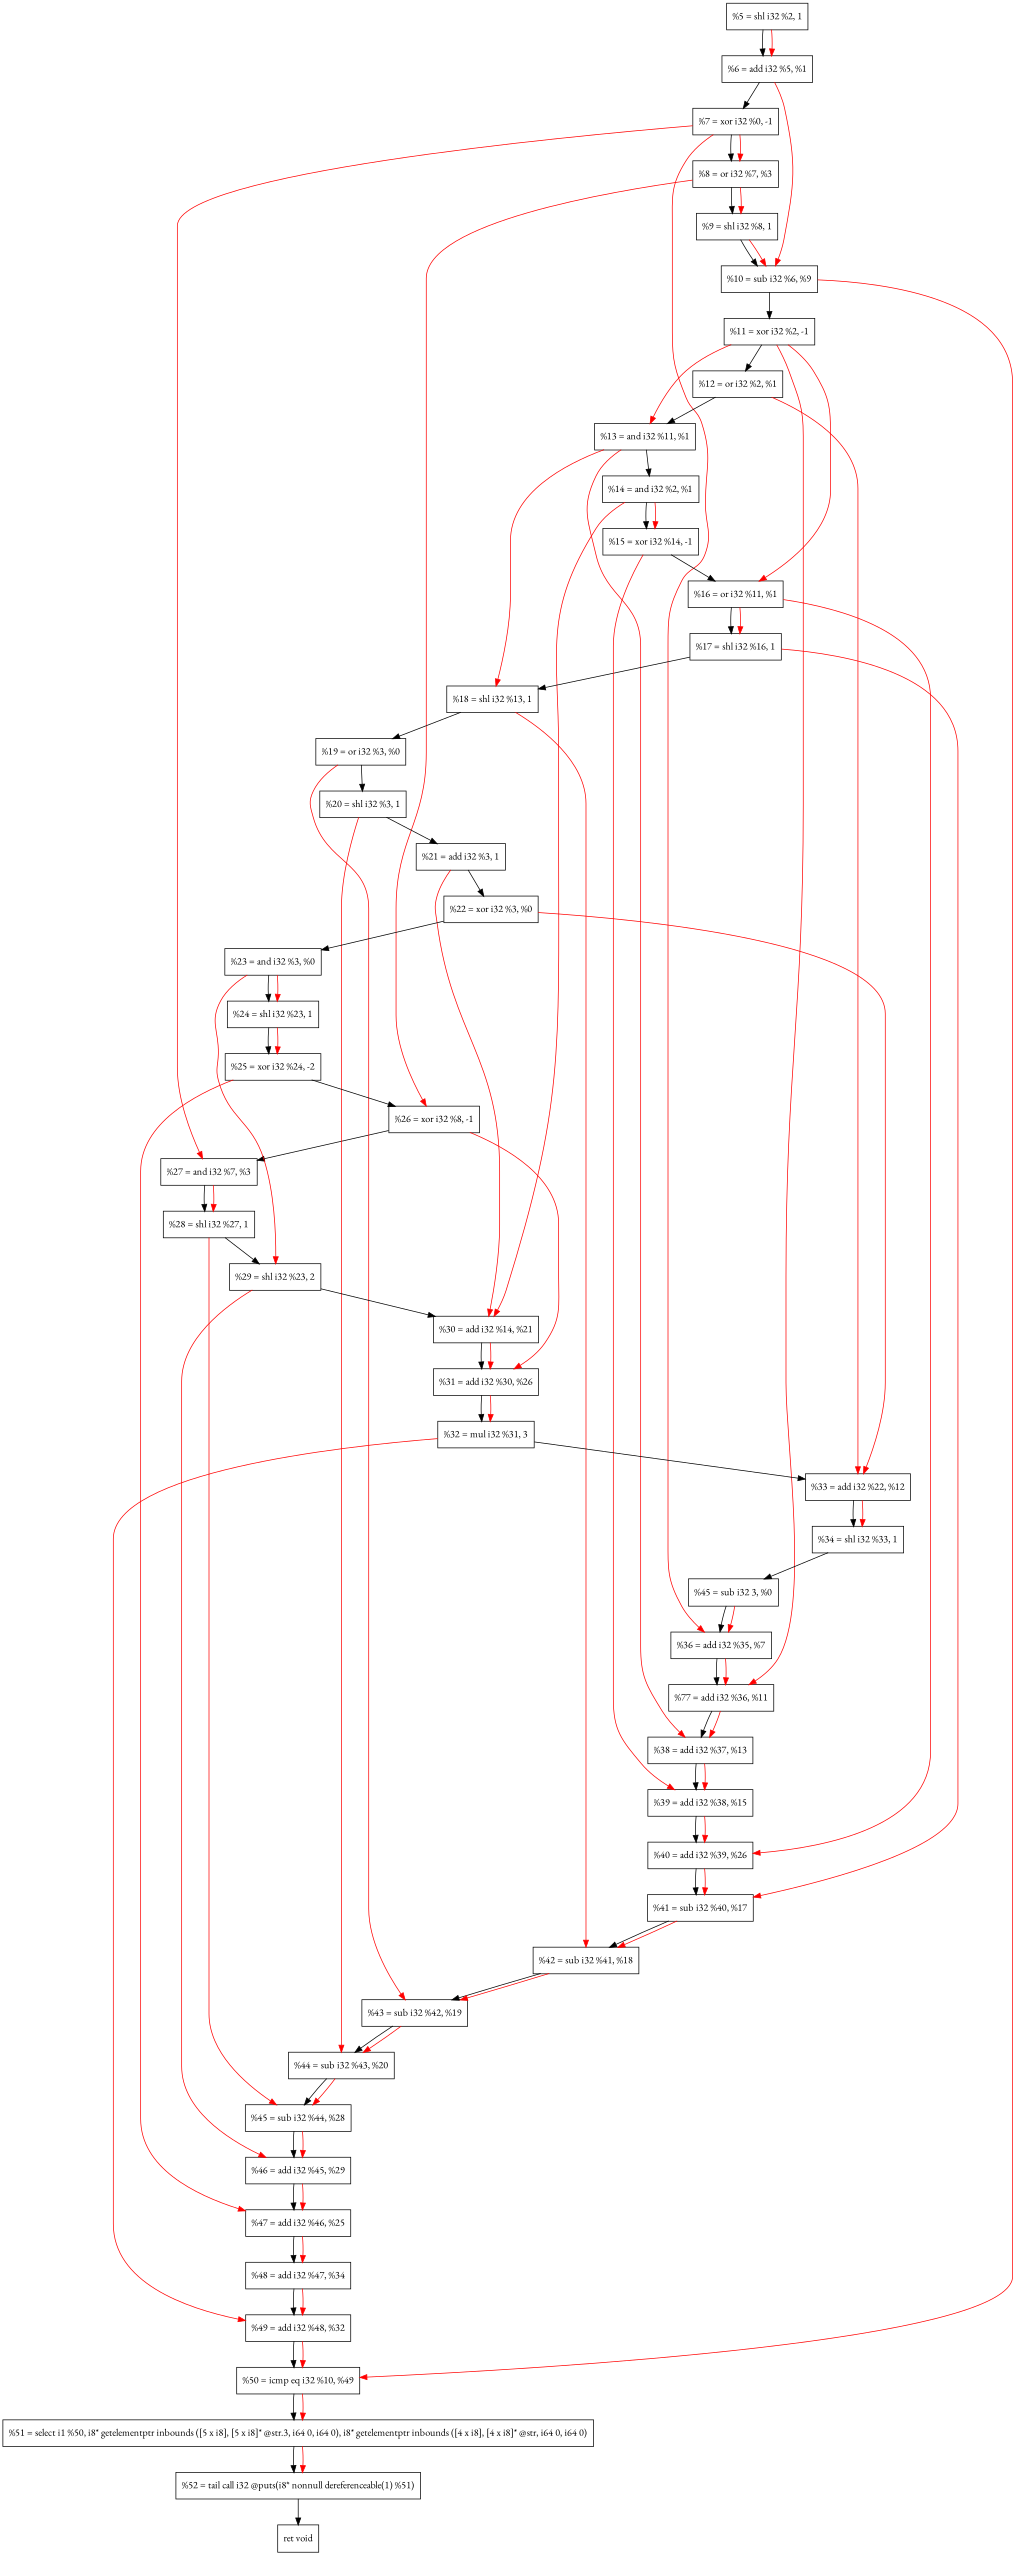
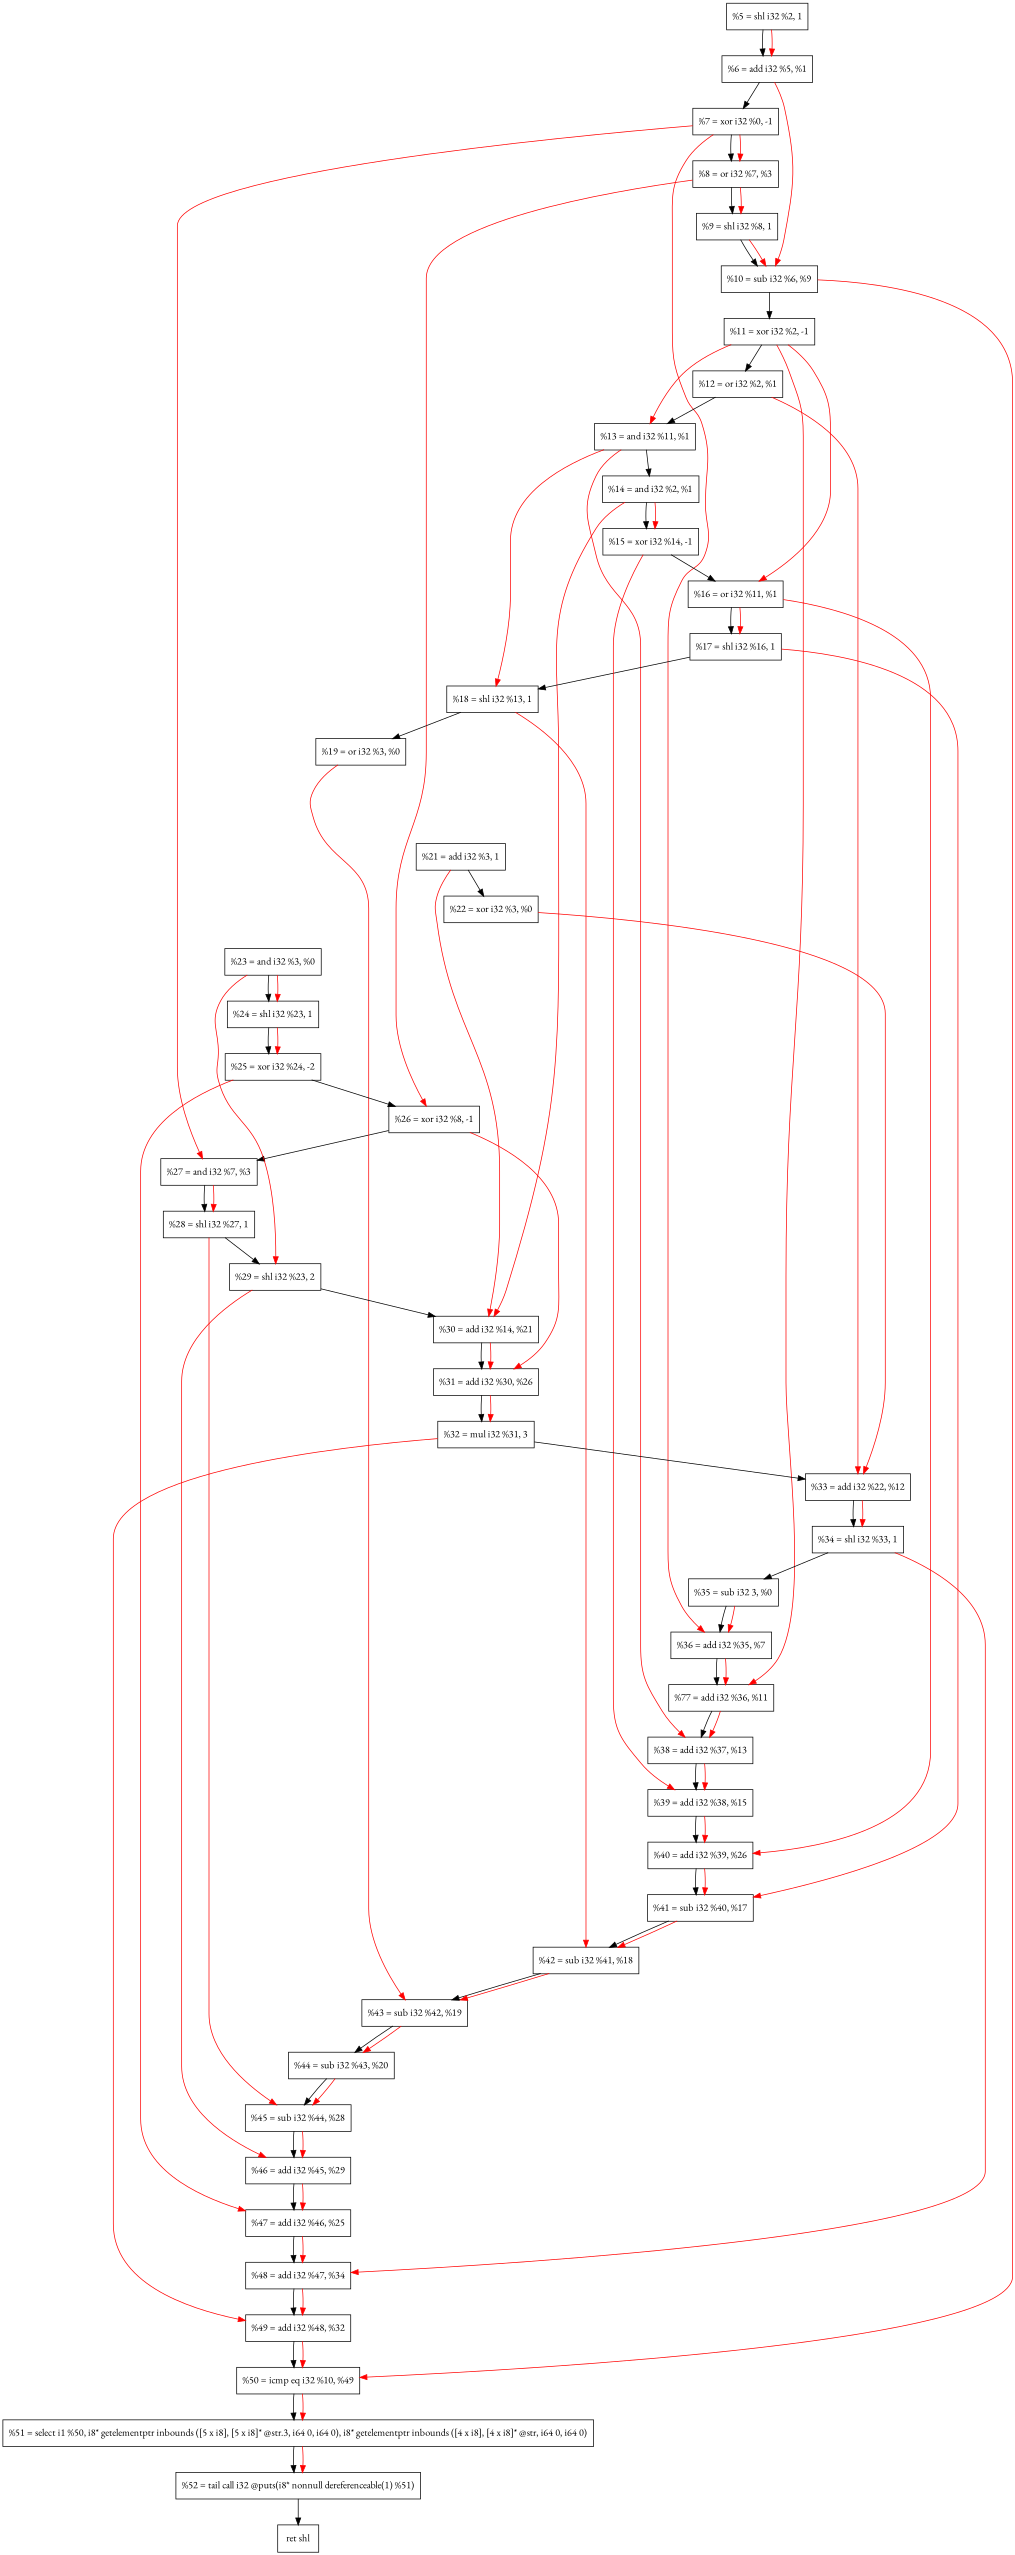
node "%20 = shl i32 %3, 1": removed
edge "%22 = xor i32 %3, %0" -> "%23 = and i32 %3, %0": removed
node "%45 = sub i32 3, %0": label "%45 = sub i32 3, %0" -> "%35 = sub i32 3, %0"
edge "%34 = shl i32 %33, 1" -> "%48 = add i32 %47, %34": added
node "ret void": label "ret void" -> "ret shl"
